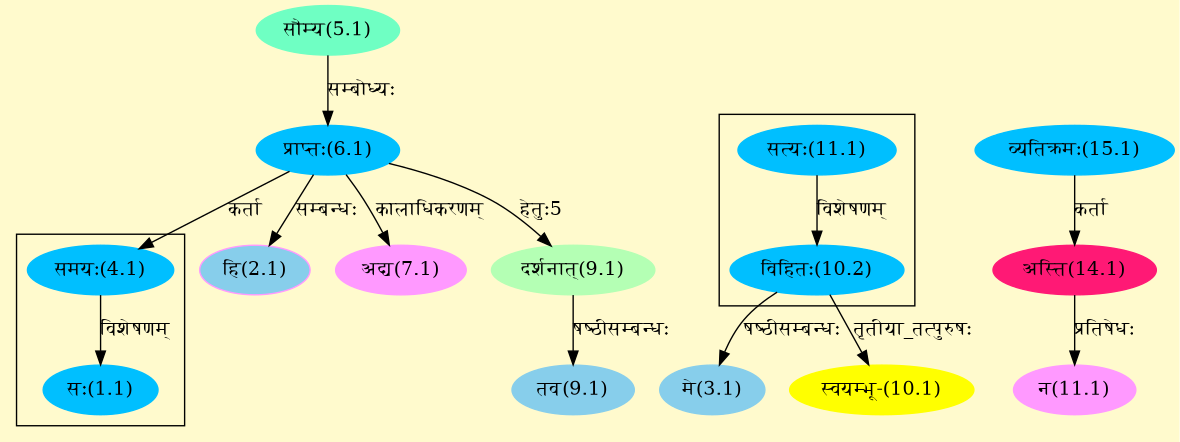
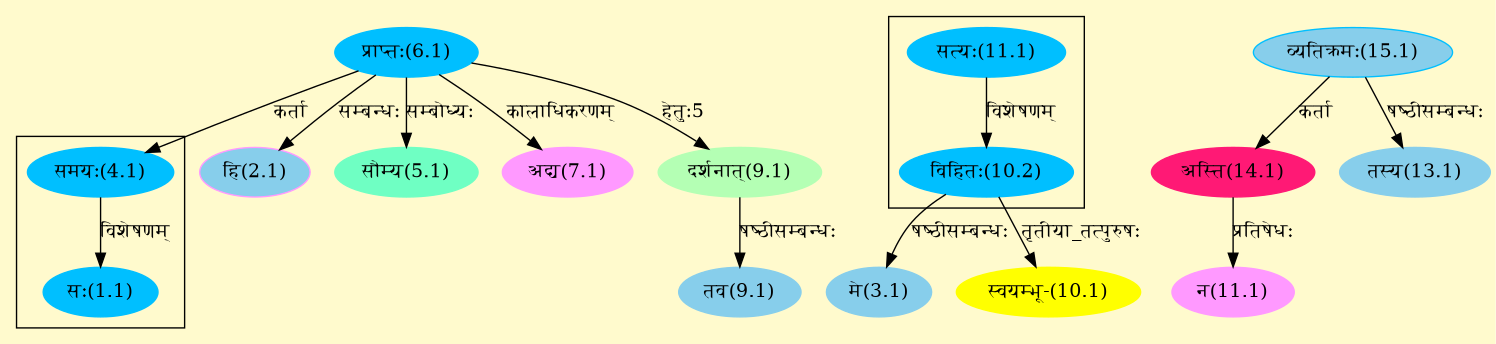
edge "सौम्य(5.1)" -> "प्राप्तः(6.1)": reversed
node "व्यतिक्रमः(15.1)": fillcolor #00bfff -> #87ceeb
node "तस्य(13.1)": added
